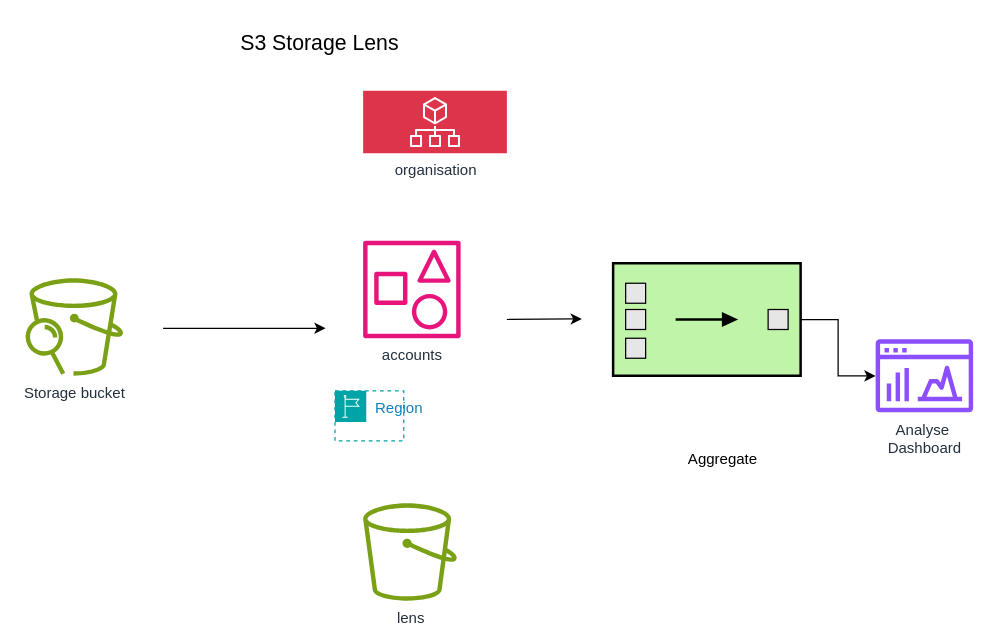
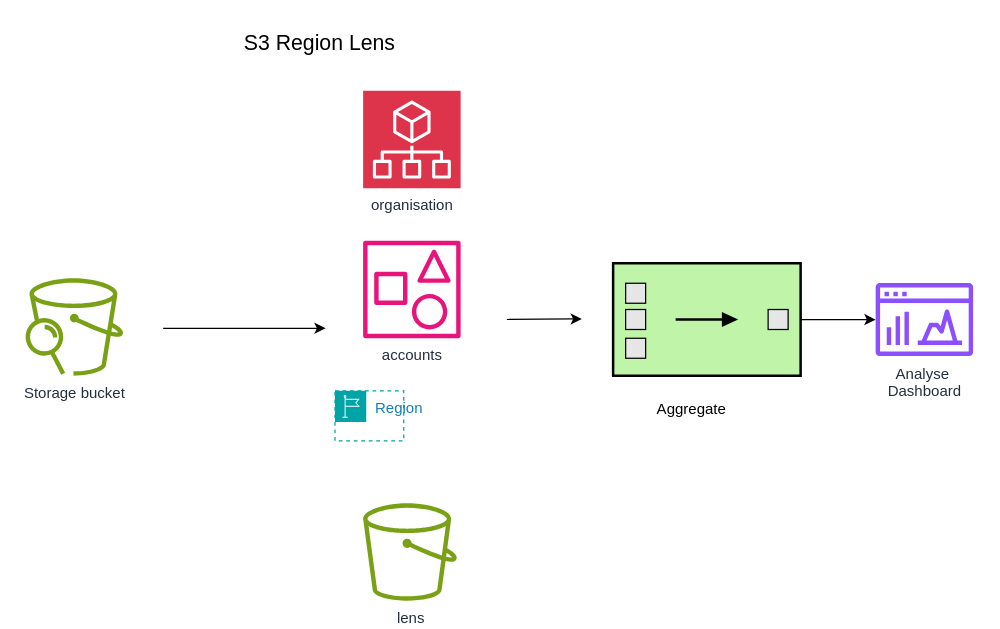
node "S3 Storage Lens": label "S3 Storage Lens" -> "S3 Region Lens"
node "organisation": size 144x63 -> 98x98
node "Analyse Dashboard": moved (924, 376) -> (924, 319)
node "Aggregate": moved (723, 459) -> (691, 409)
